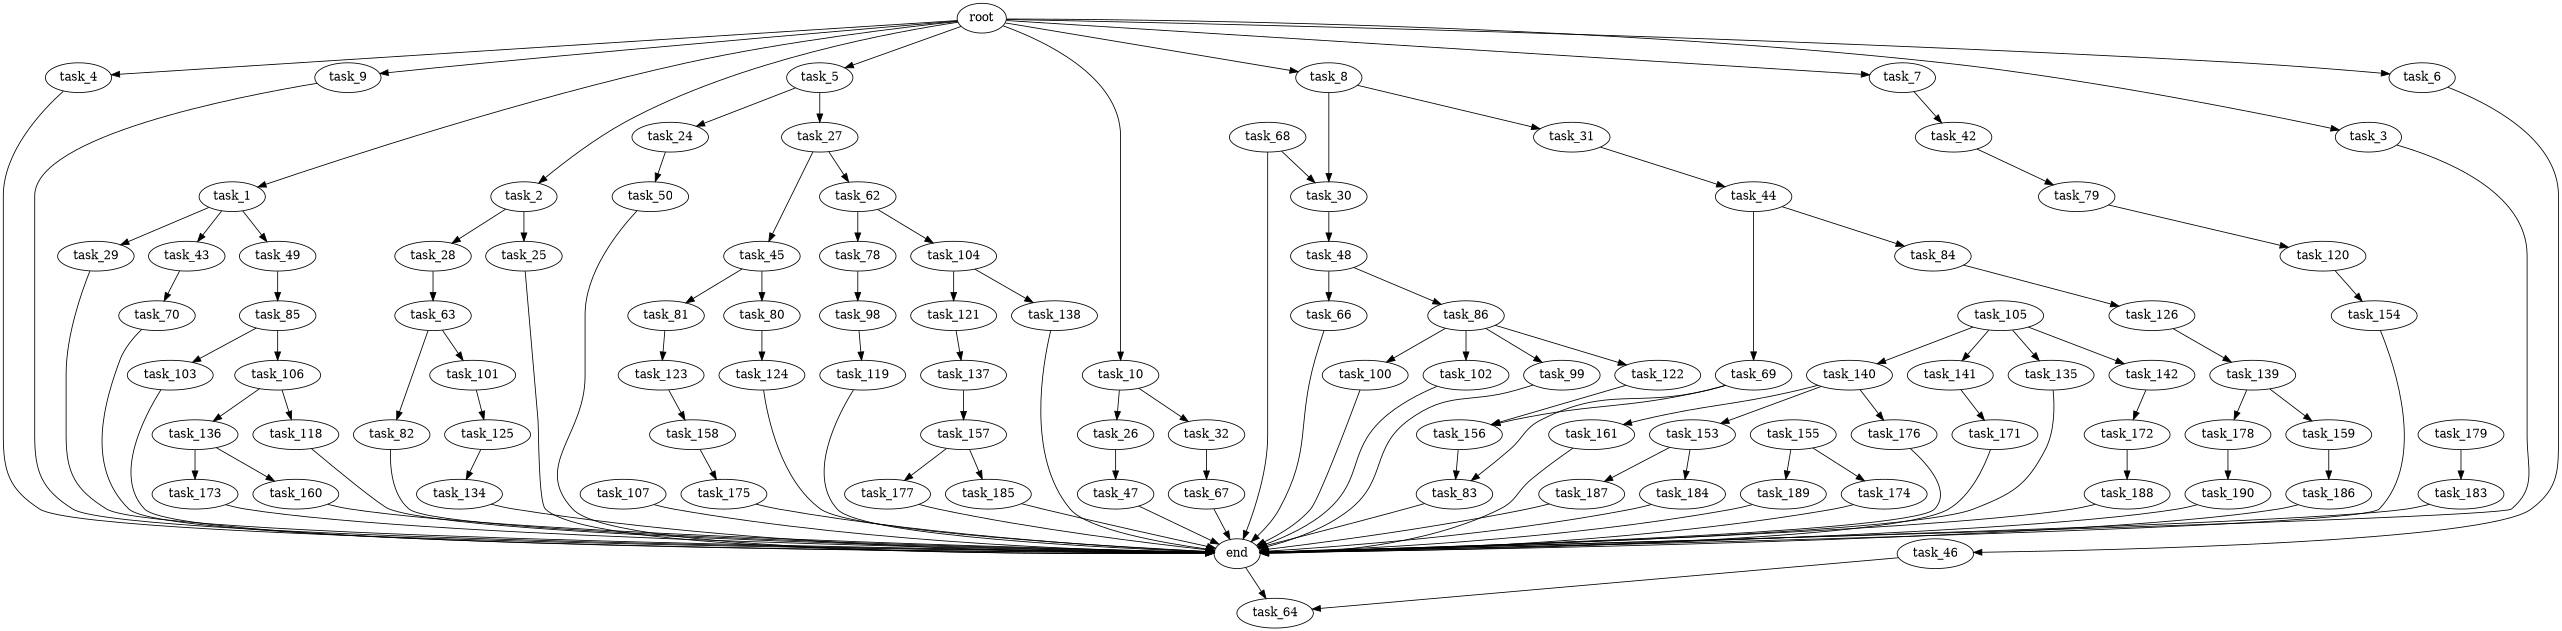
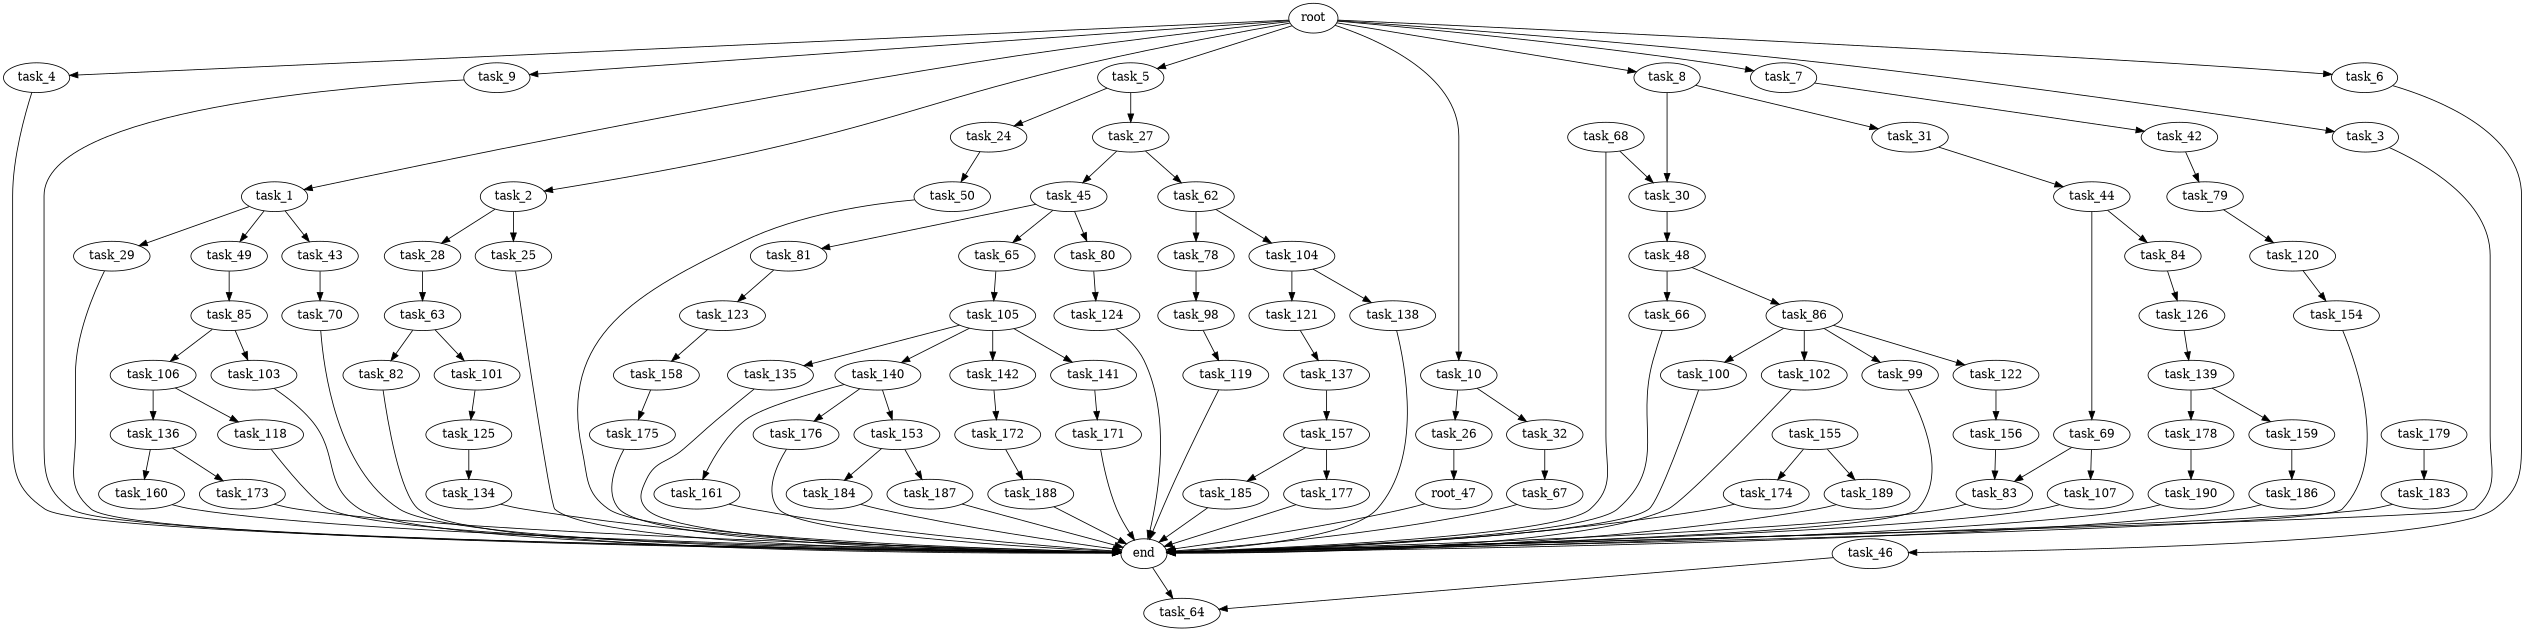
node "task_65": added
edge "task_69" -> "task_156": now "task_69" -> "task_107"
node "task_47": label "task_47" -> "root_47"
